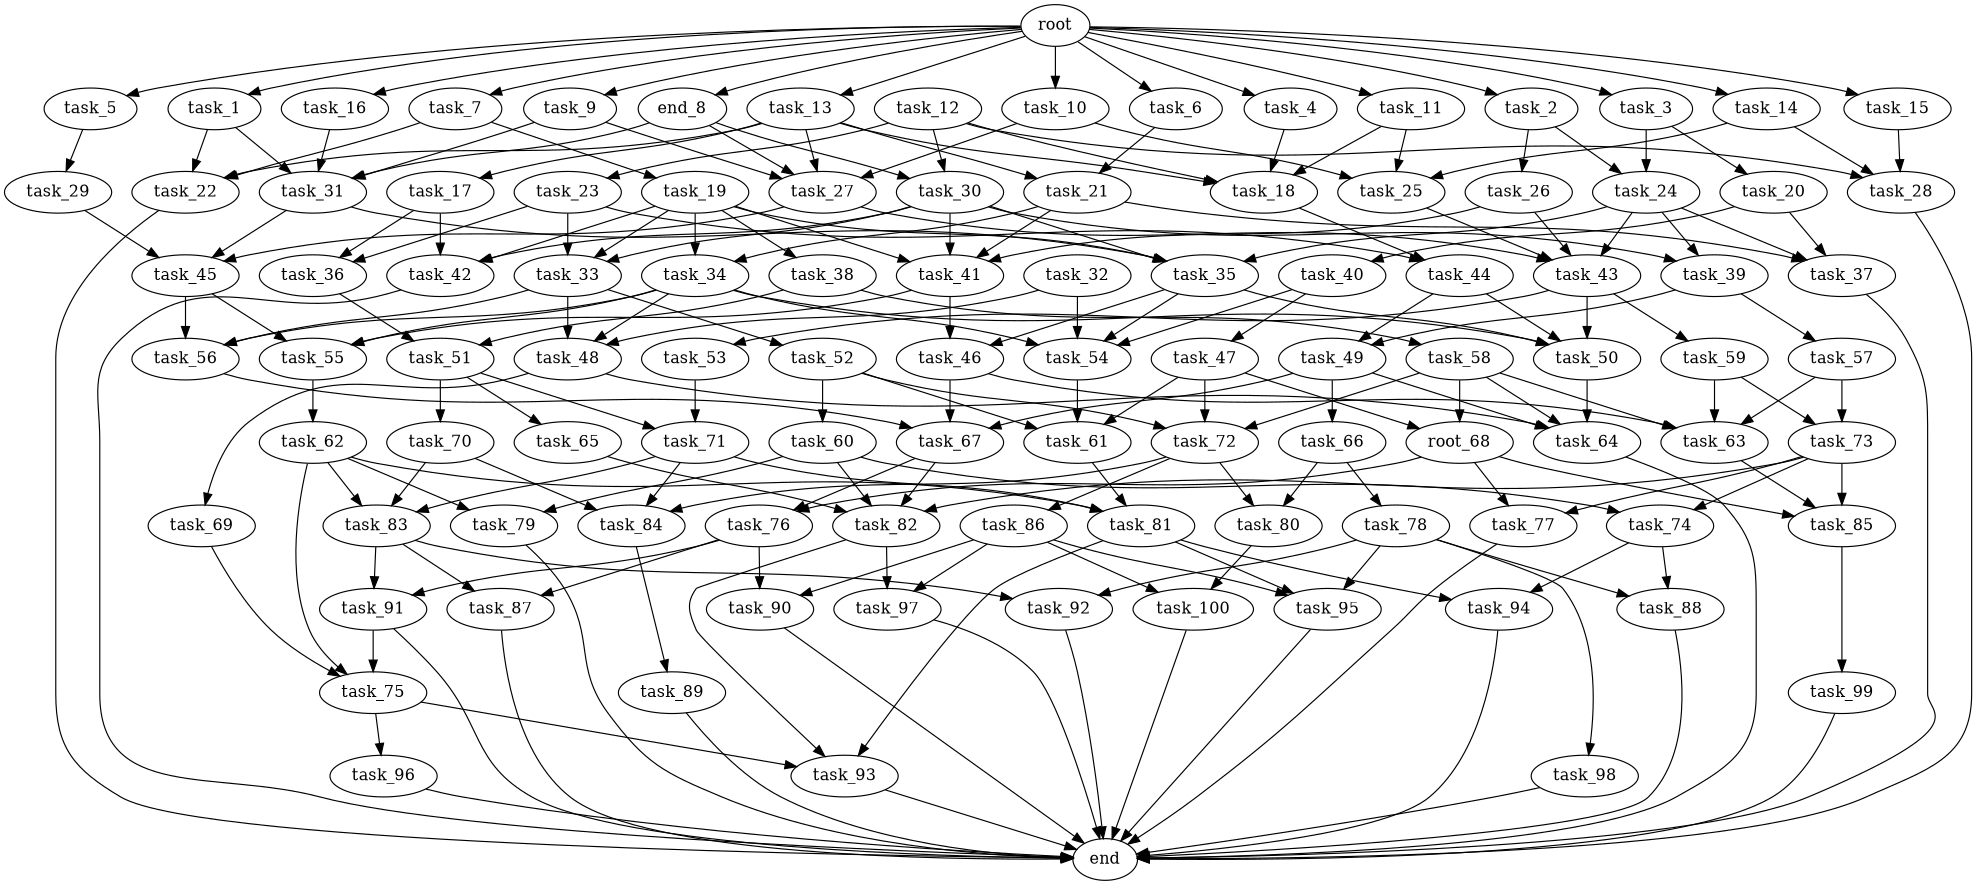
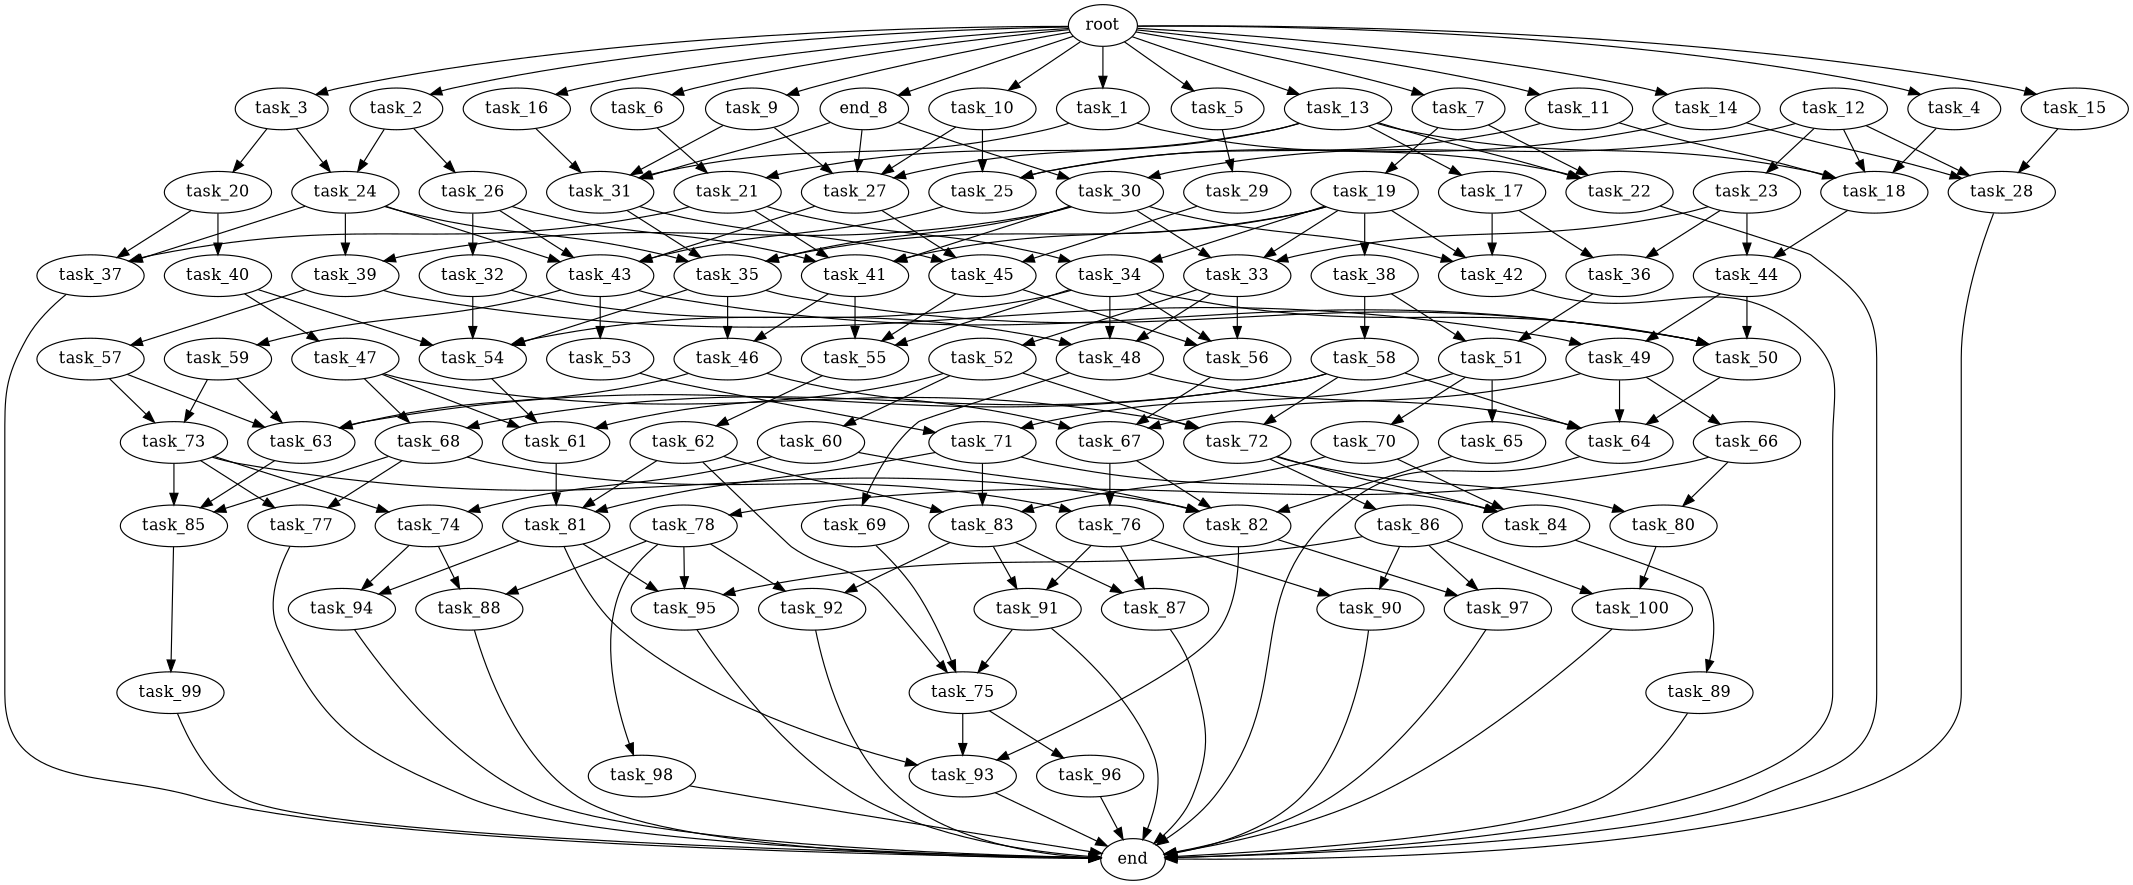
edge "task_26" -> "task_32": added
node "root_68": label "root_68" -> "task_68"
node "task_79": removed
